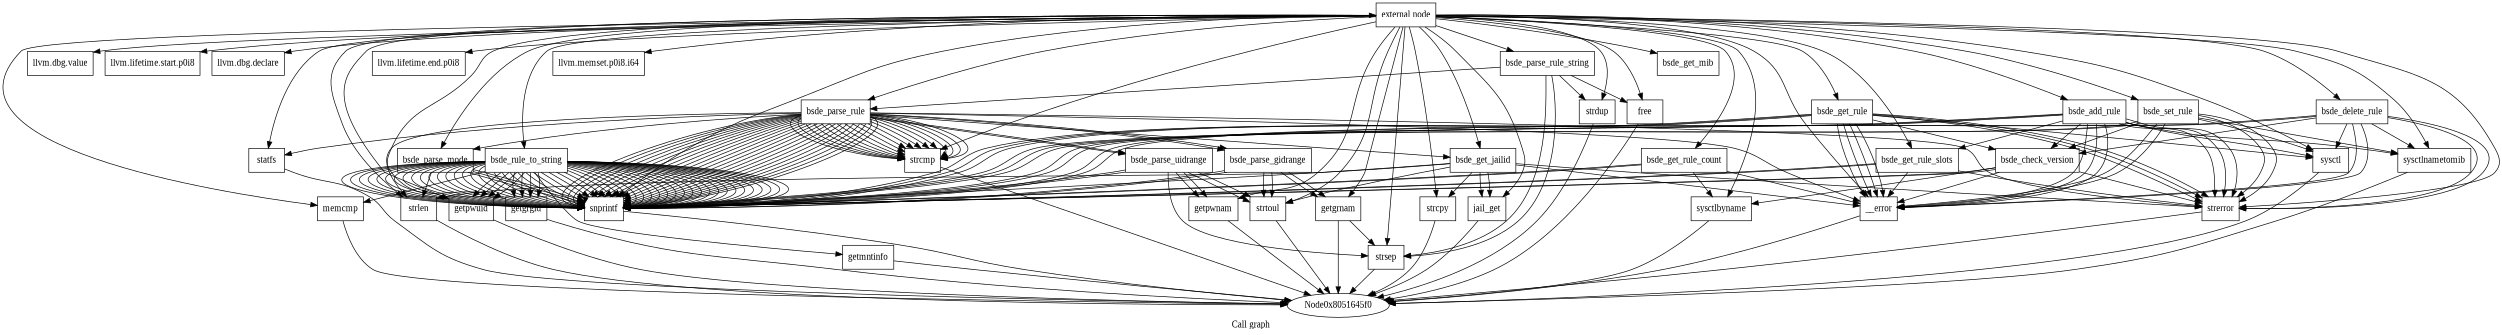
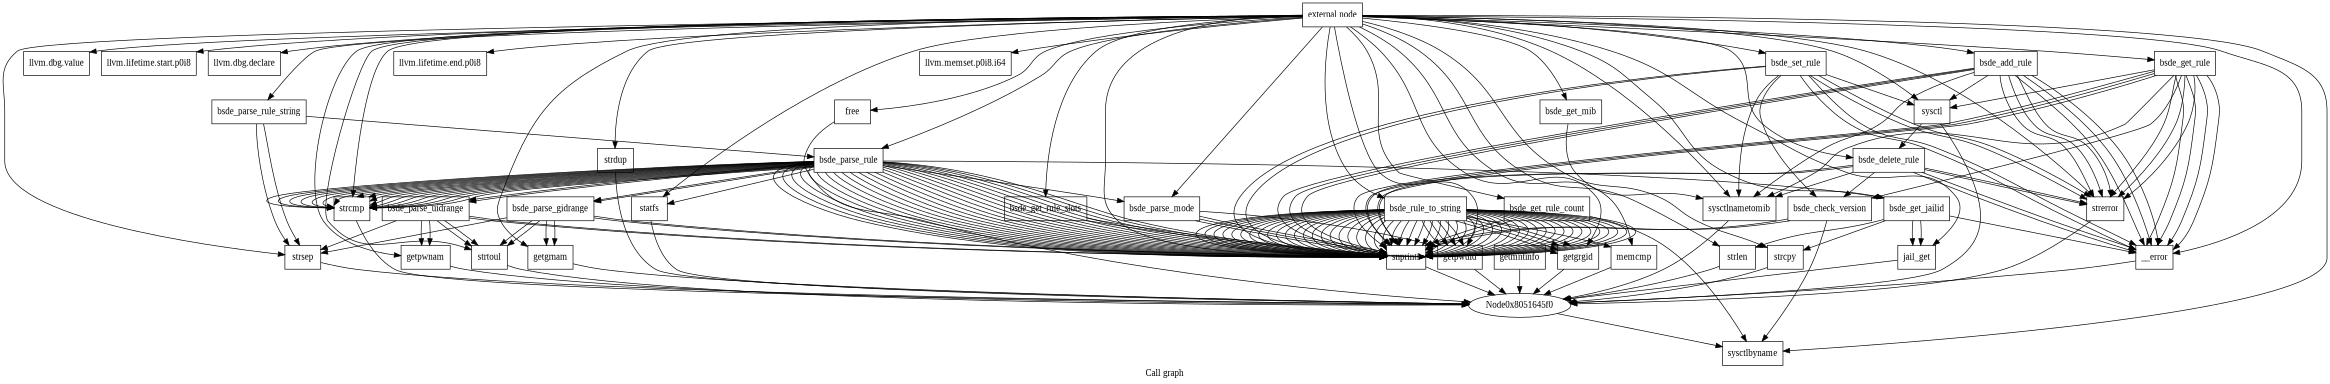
edge "getgrgid" -> "external node": reversed
edge "bsde_parse_rule_string" -> "strdup": removed
edge "bsde_parse_rule_string" -> "free": removed
edge "bsde_parse_rule" -> "strlen": removed
edge "bsde_parse_rule" -> "strerror": removed
edge "bsde_delete_rule" -> "sysctl": reversed
edge "bsde_add_rule" -> "bsde_check_version": removed
edge "bsde_parse_rule" -> "__error": removed
edge "bsde_add_rule" -> "bsde_get_rule_slots": removed
edge "bsde_get_rule" -> "sysctlnametomib": added
edge "bsde_parse_mode" -> "strlen": now "bsde_parse_mode" -> "getpwuid"
edge "bsde_get_rule_slots" -> "__error": removed
edge "bsde_get_jailid" -> "strtoul": removed
edge "bsde_get_jailid" -> "strerror": removed
edge "bsde_check_version" -> "__error": removed
edge "bsde_get_rule_count" -> "__error": removed
edge "bsde_check_version" -> "strerror": removed
edge "bsde_get_jailid" -> "snprintf": removed
edge "bsde_get_rule_slots" -> "strerror": removed
edge "bsde_get_mib" -> "sysctlnametomib": added
edge "getgrnam" -> "strsep": now "bsde_parse_gidrange" -> "strsep"
edge "bsde_rule_to_string" -> "getmntinfo": removed
edge "sysctlbyname" -> "Node0x8051645f0": reversed
